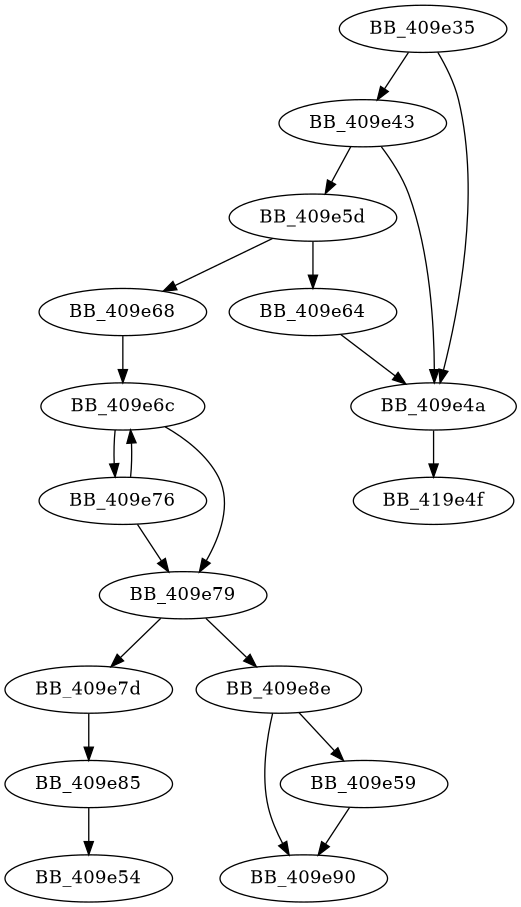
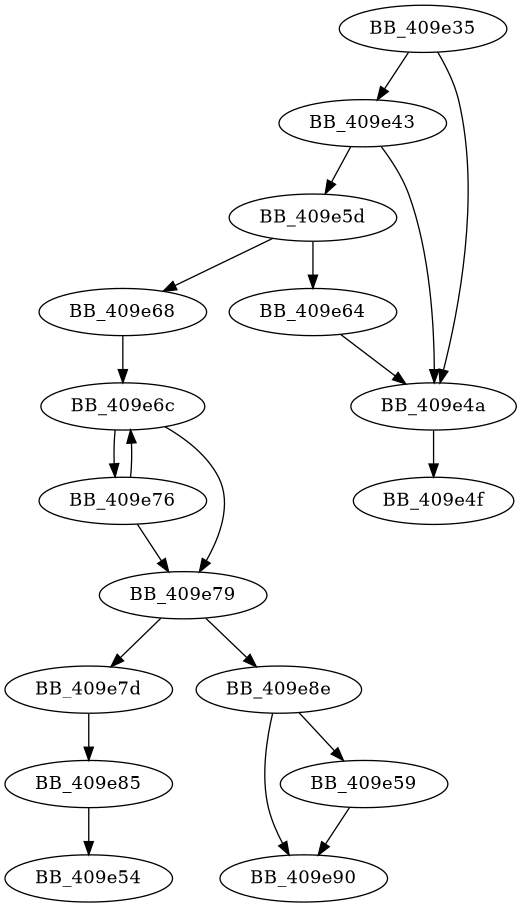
node "BB_419e4f": label "BB_419e4f" -> "BB_409e4f"
